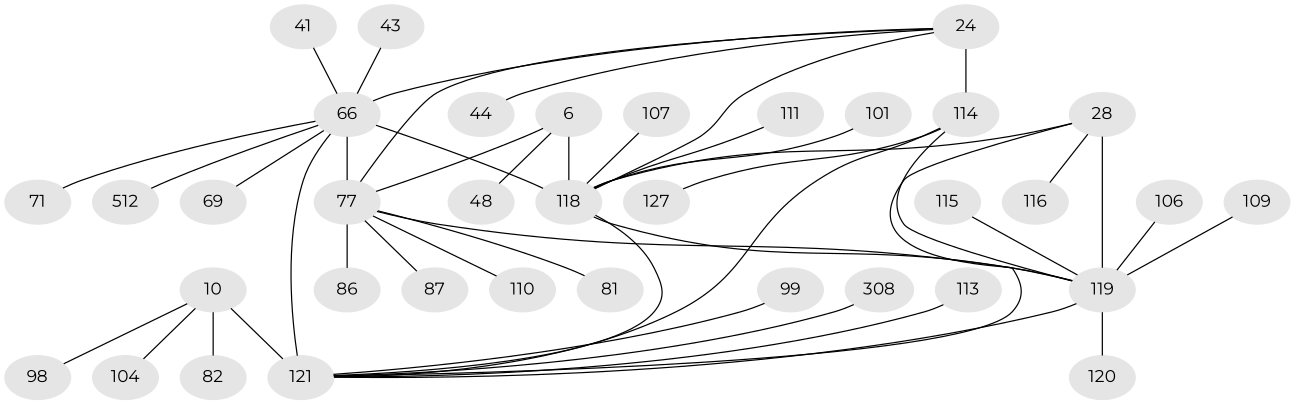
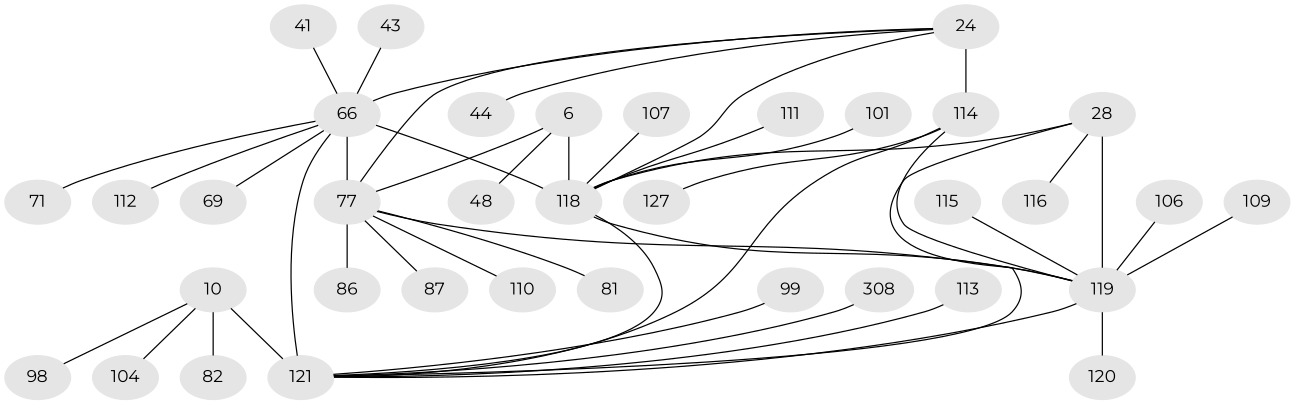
node "512": label "512" -> "112"
